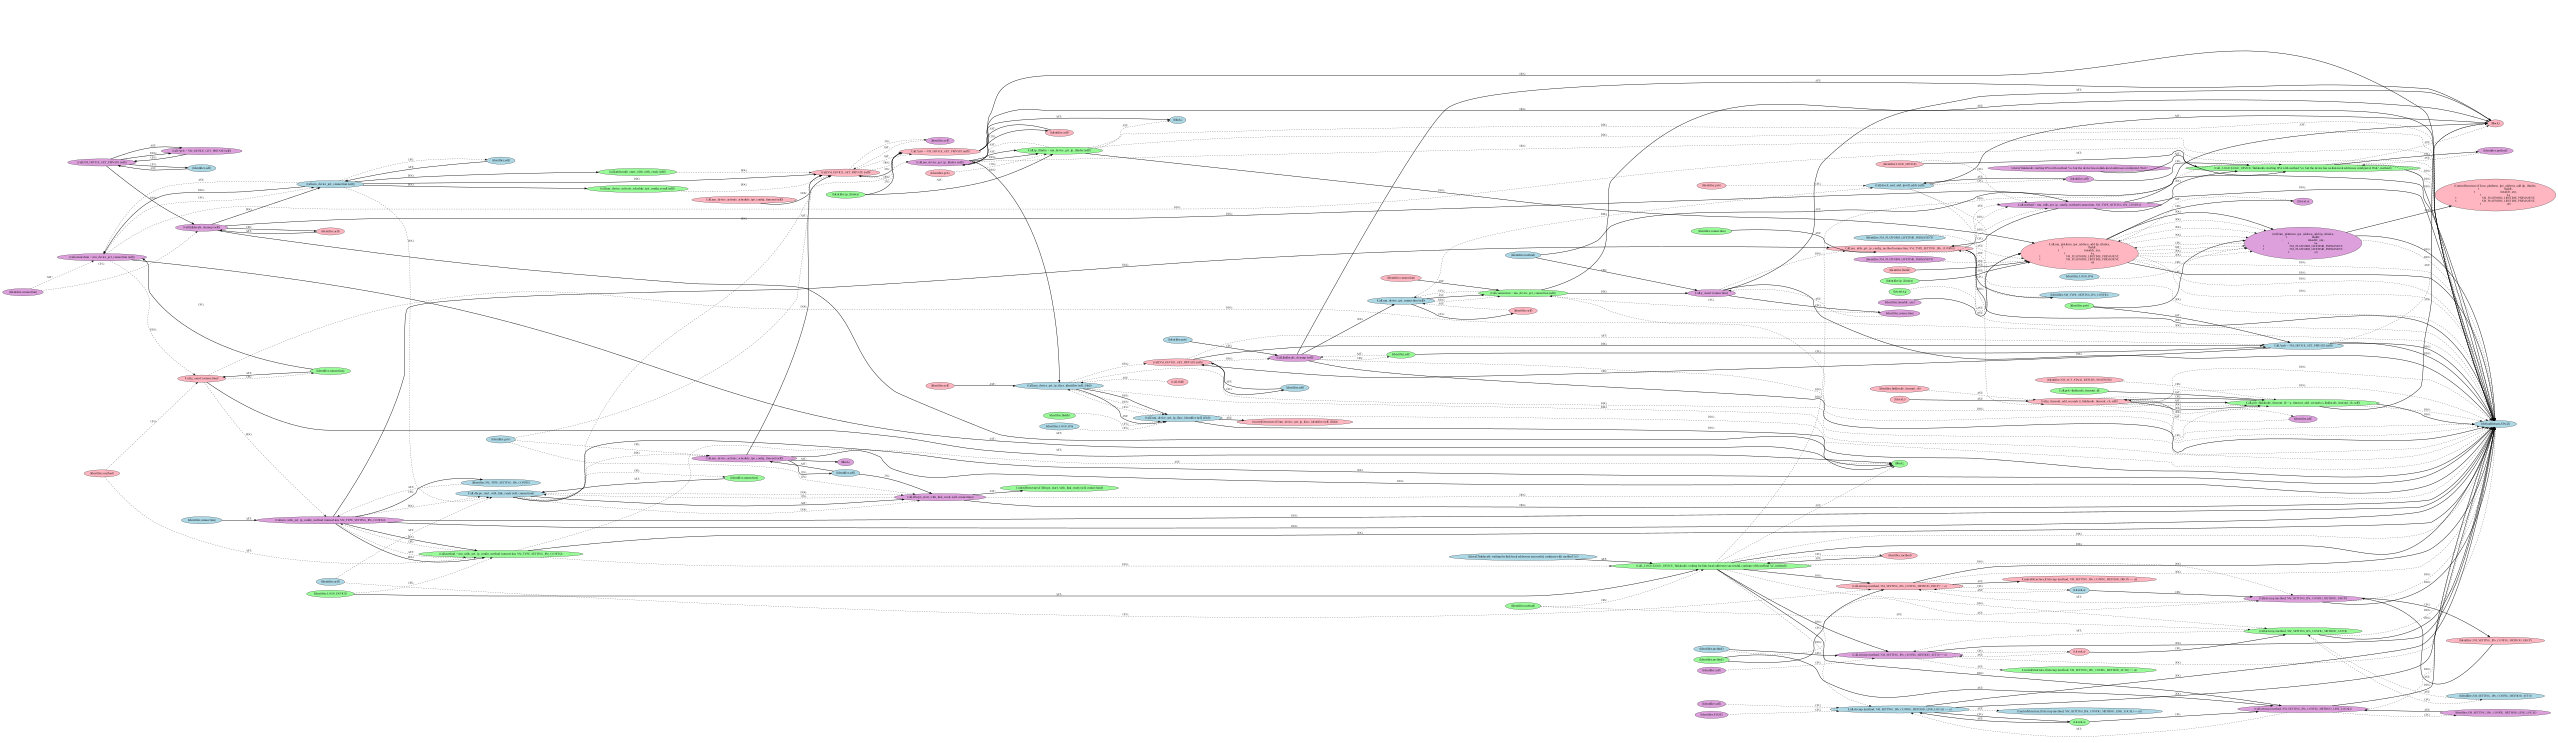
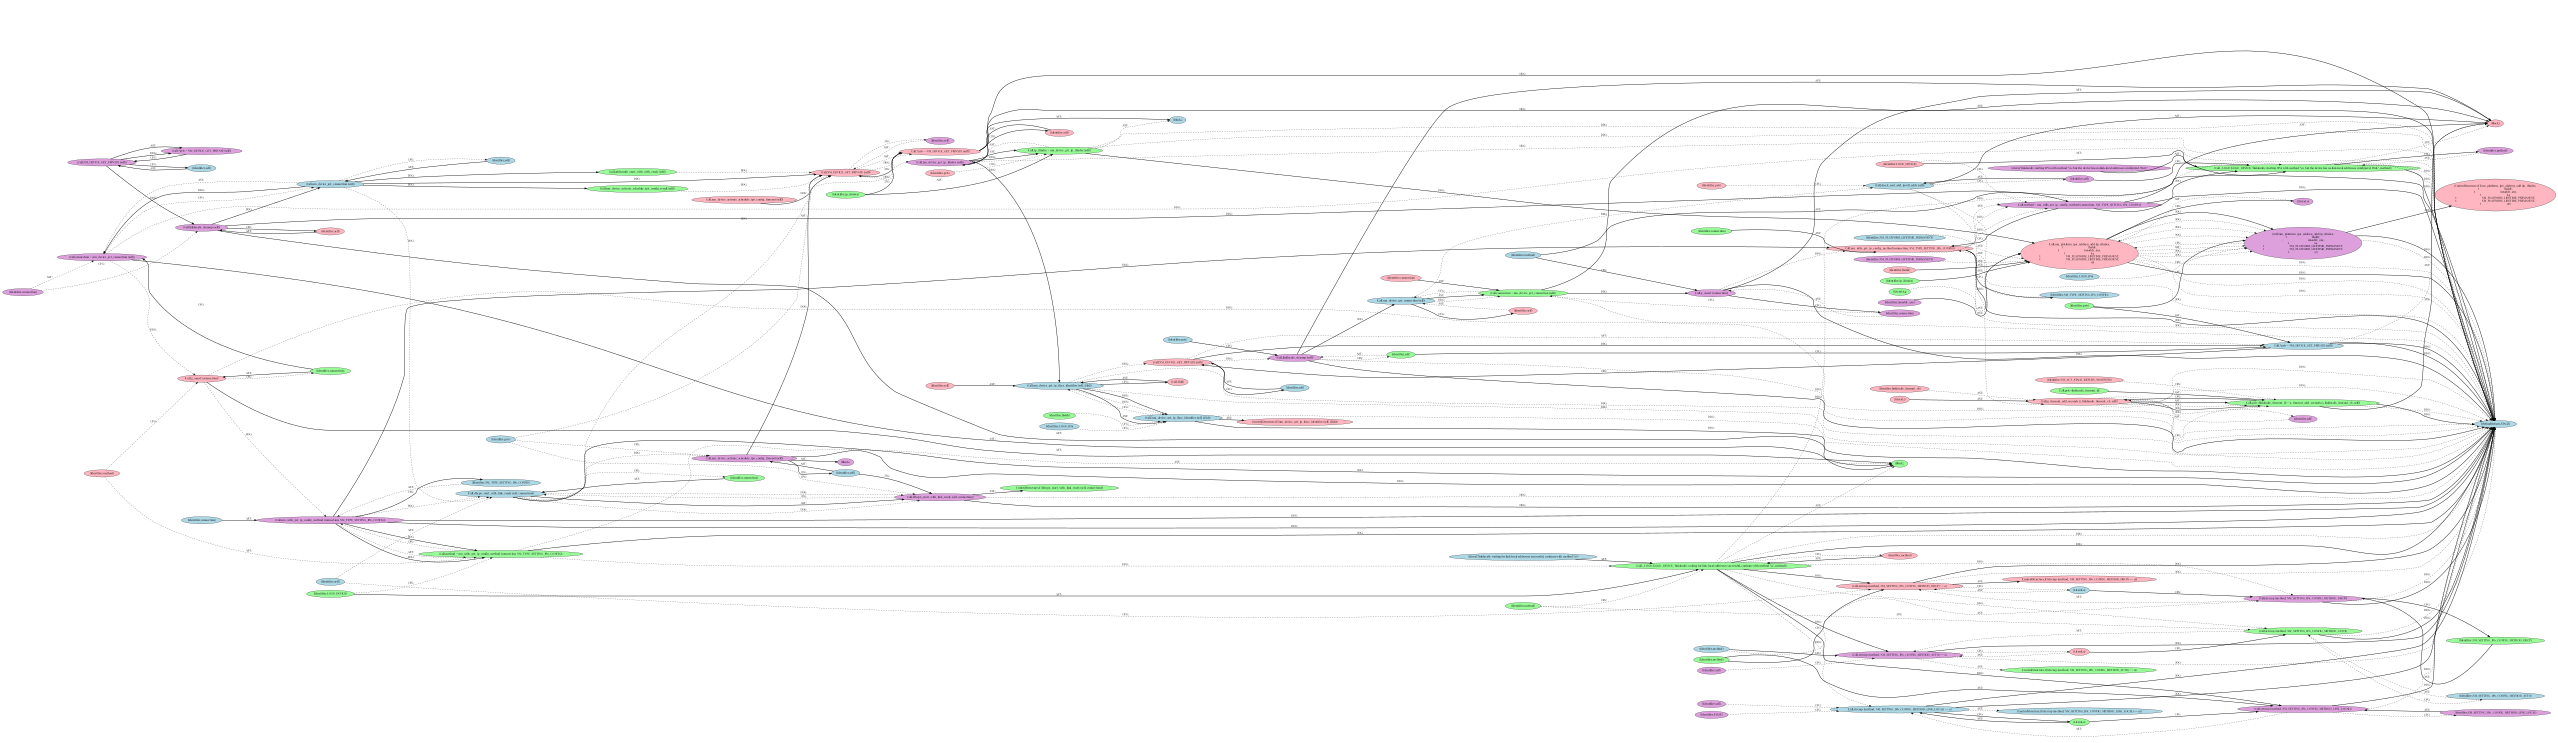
edge "(Call,&iid)" -> "(Call,nm_device_get_ip_iface_identifier (self, &iid))": style dashed -> bold
edge "(Call,nm_device_get_ip_iface_identifier (self, &iid))" -> "(Call,&iid)": added, label "CFG:"
node "(Identifier,NM_SETTING_IP6_CONFIG_METHOD_DHCP)": fillcolor lightpink -> palegreen
